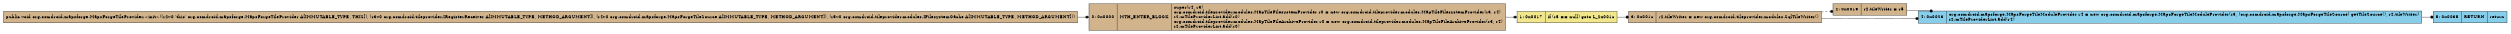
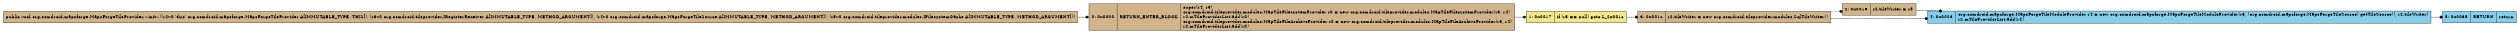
node "0: 0x0000": text "MTH_ENTER_BLOCK" -> "RETURN_ENTER_BLOCK"
